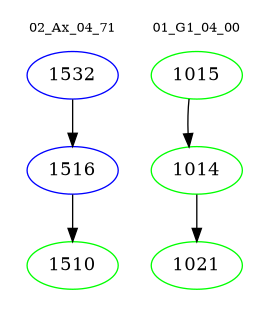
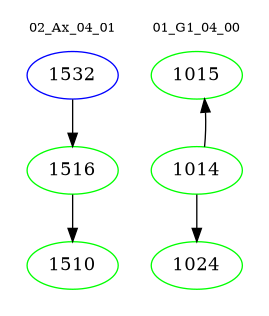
cluster "02_Ax_04_71": label "02_Ax_04_71" -> "02_Ax_04_01"
edge "1015" -> "1014": reversed
node "1516": color blue -> green
node "1021": label "1021" -> "1024"
